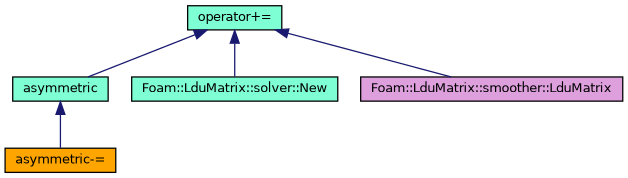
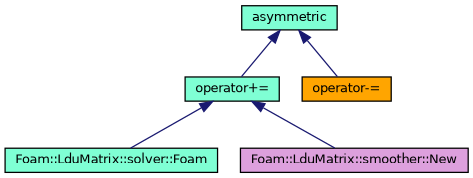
edge "asymmetric" -> "operator+=": reversed
node "Foam::LduMatrix::solver::New": label "Foam::LduMatrix::solver::New" -> "Foam::LduMatrix::solver::Foam"
node "Foam::LduMatrix::smoother::LduMatrix": label "Foam::LduMatrix::smoother::LduMatrix" -> "Foam::LduMatrix::smoother::New"
node "asymmetric-=": label "asymmetric-=" -> "operator-="
